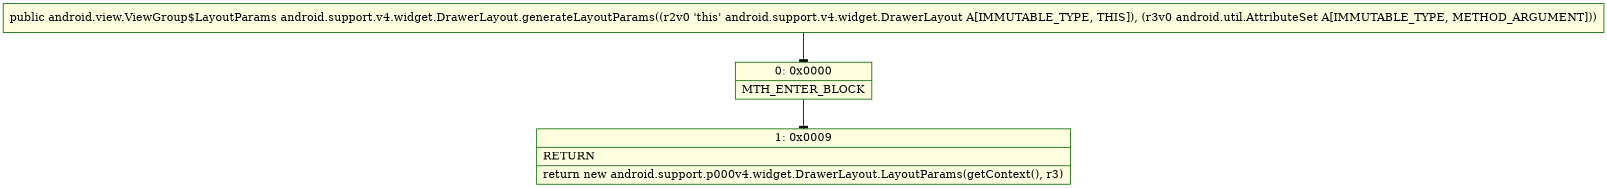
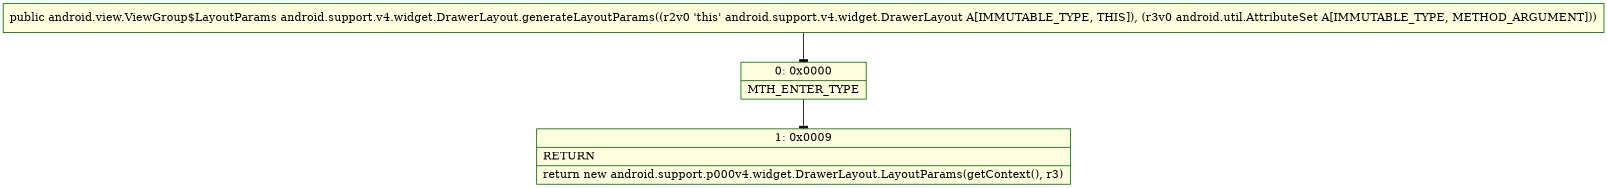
node "0: 0x0000": text "MTH_ENTER_BLOCK" -> "MTH_ENTER_TYPE"
